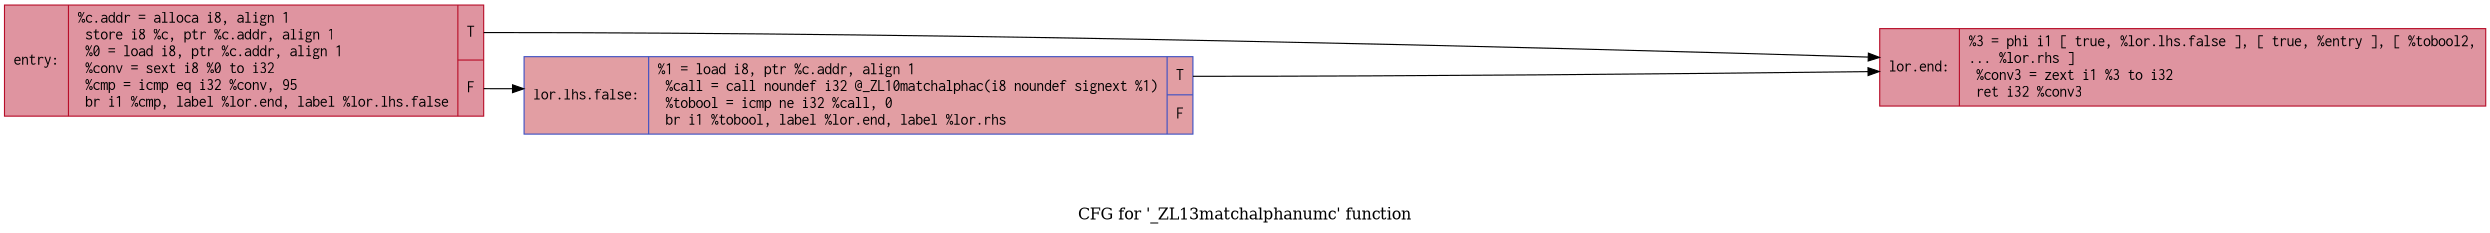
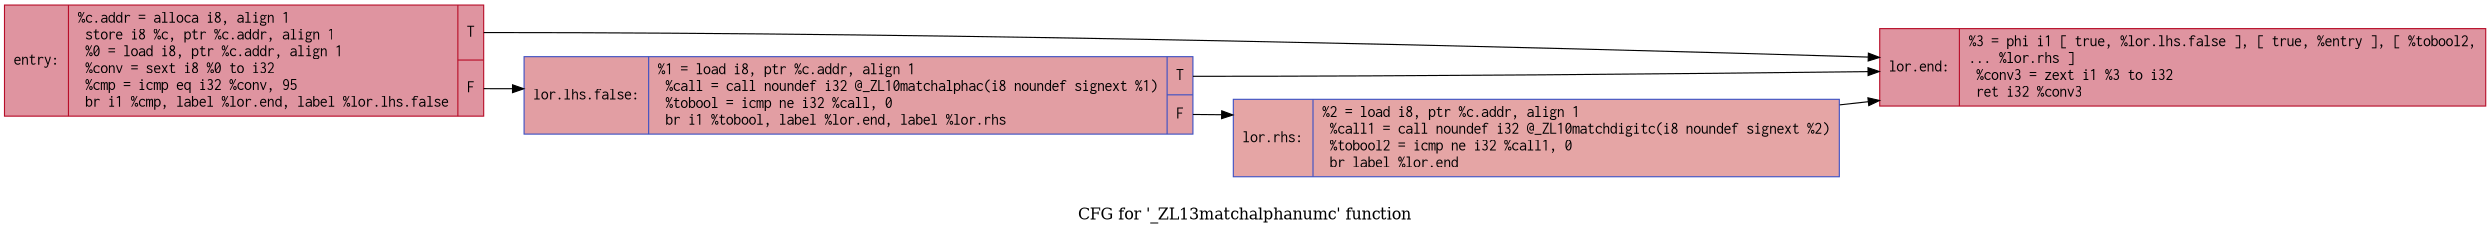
node "lor.rhs:": added
